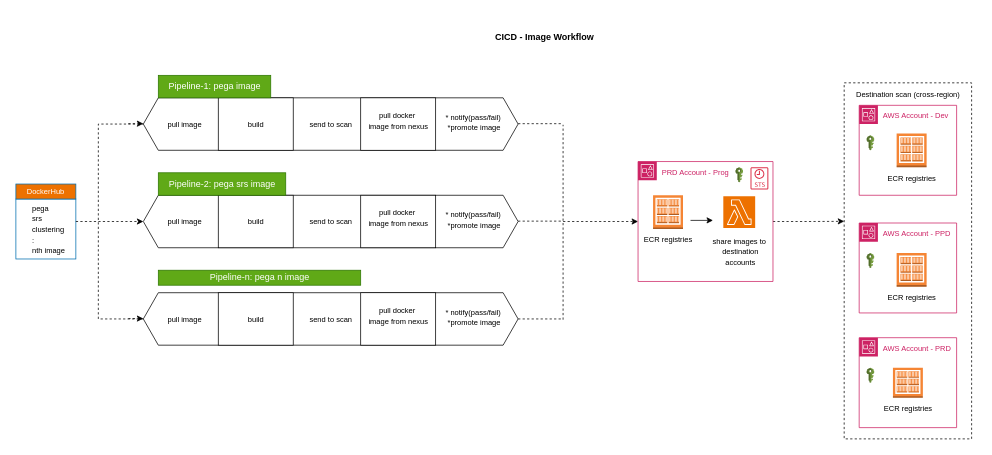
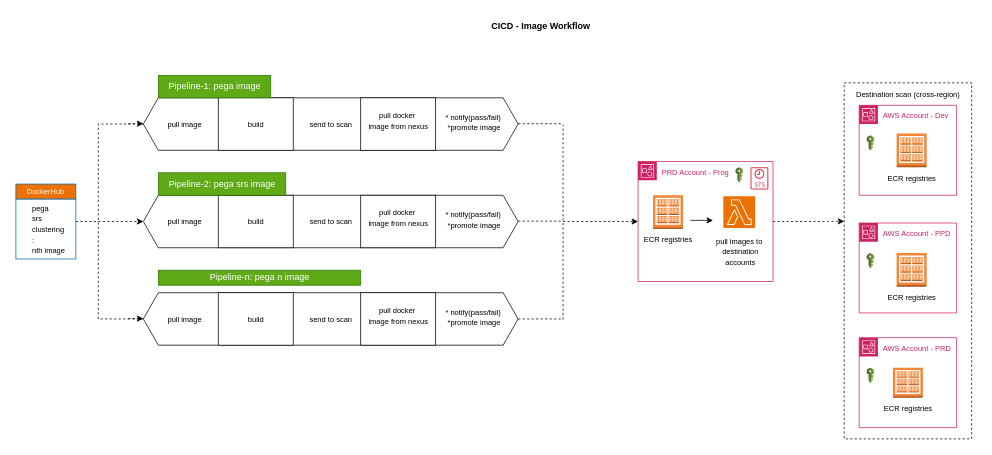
node "CICD - Image Workflow": moved (544, 38) -> (540, 27)
node "share images to destination accounts": label "share images to destination accounts" -> "pull images to destination accounts"
